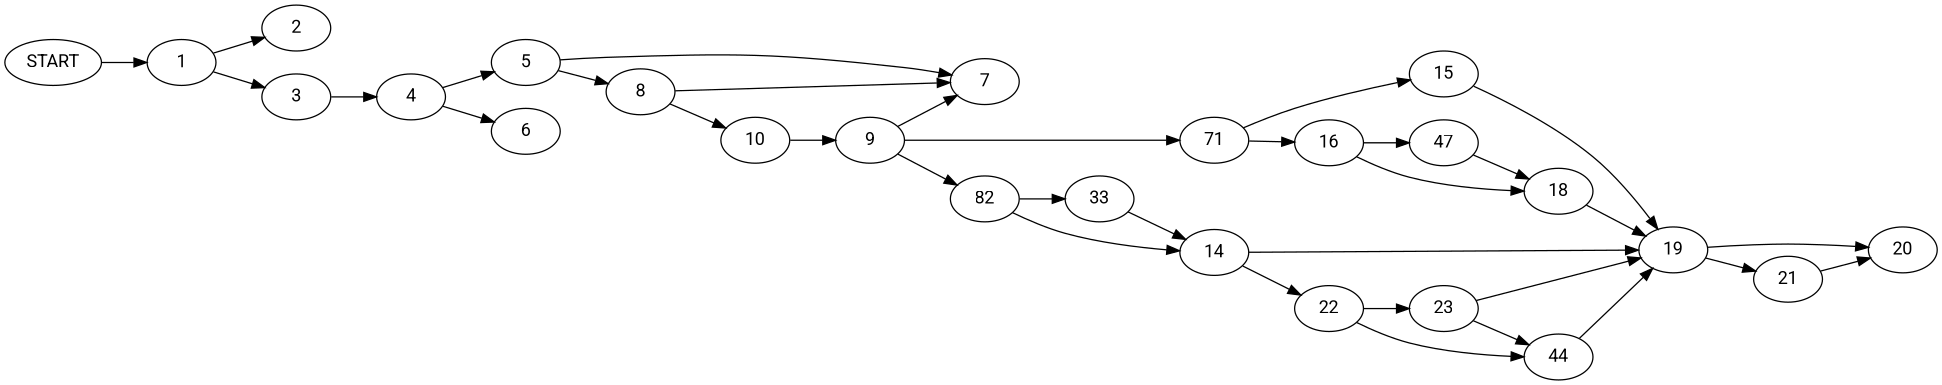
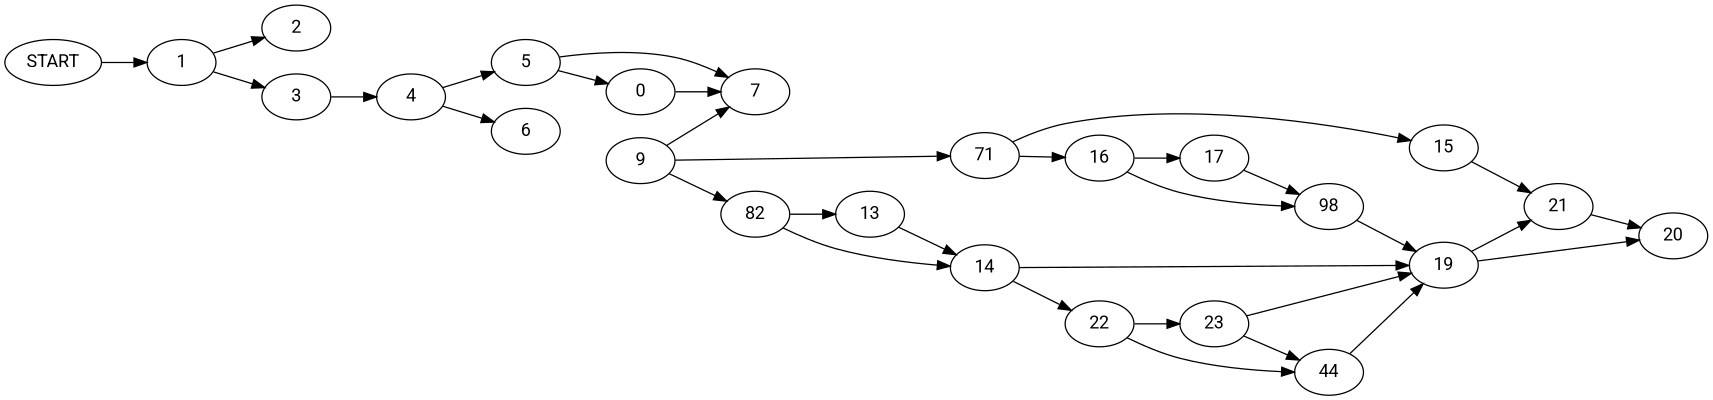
node "8": label "8" -> "0"
node "10": removed
edge "15" -> "19": now "15" -> "21"
node "47": label "47" -> "17"
node "18": label "18" -> "98"
node "33": label "33" -> "13"
